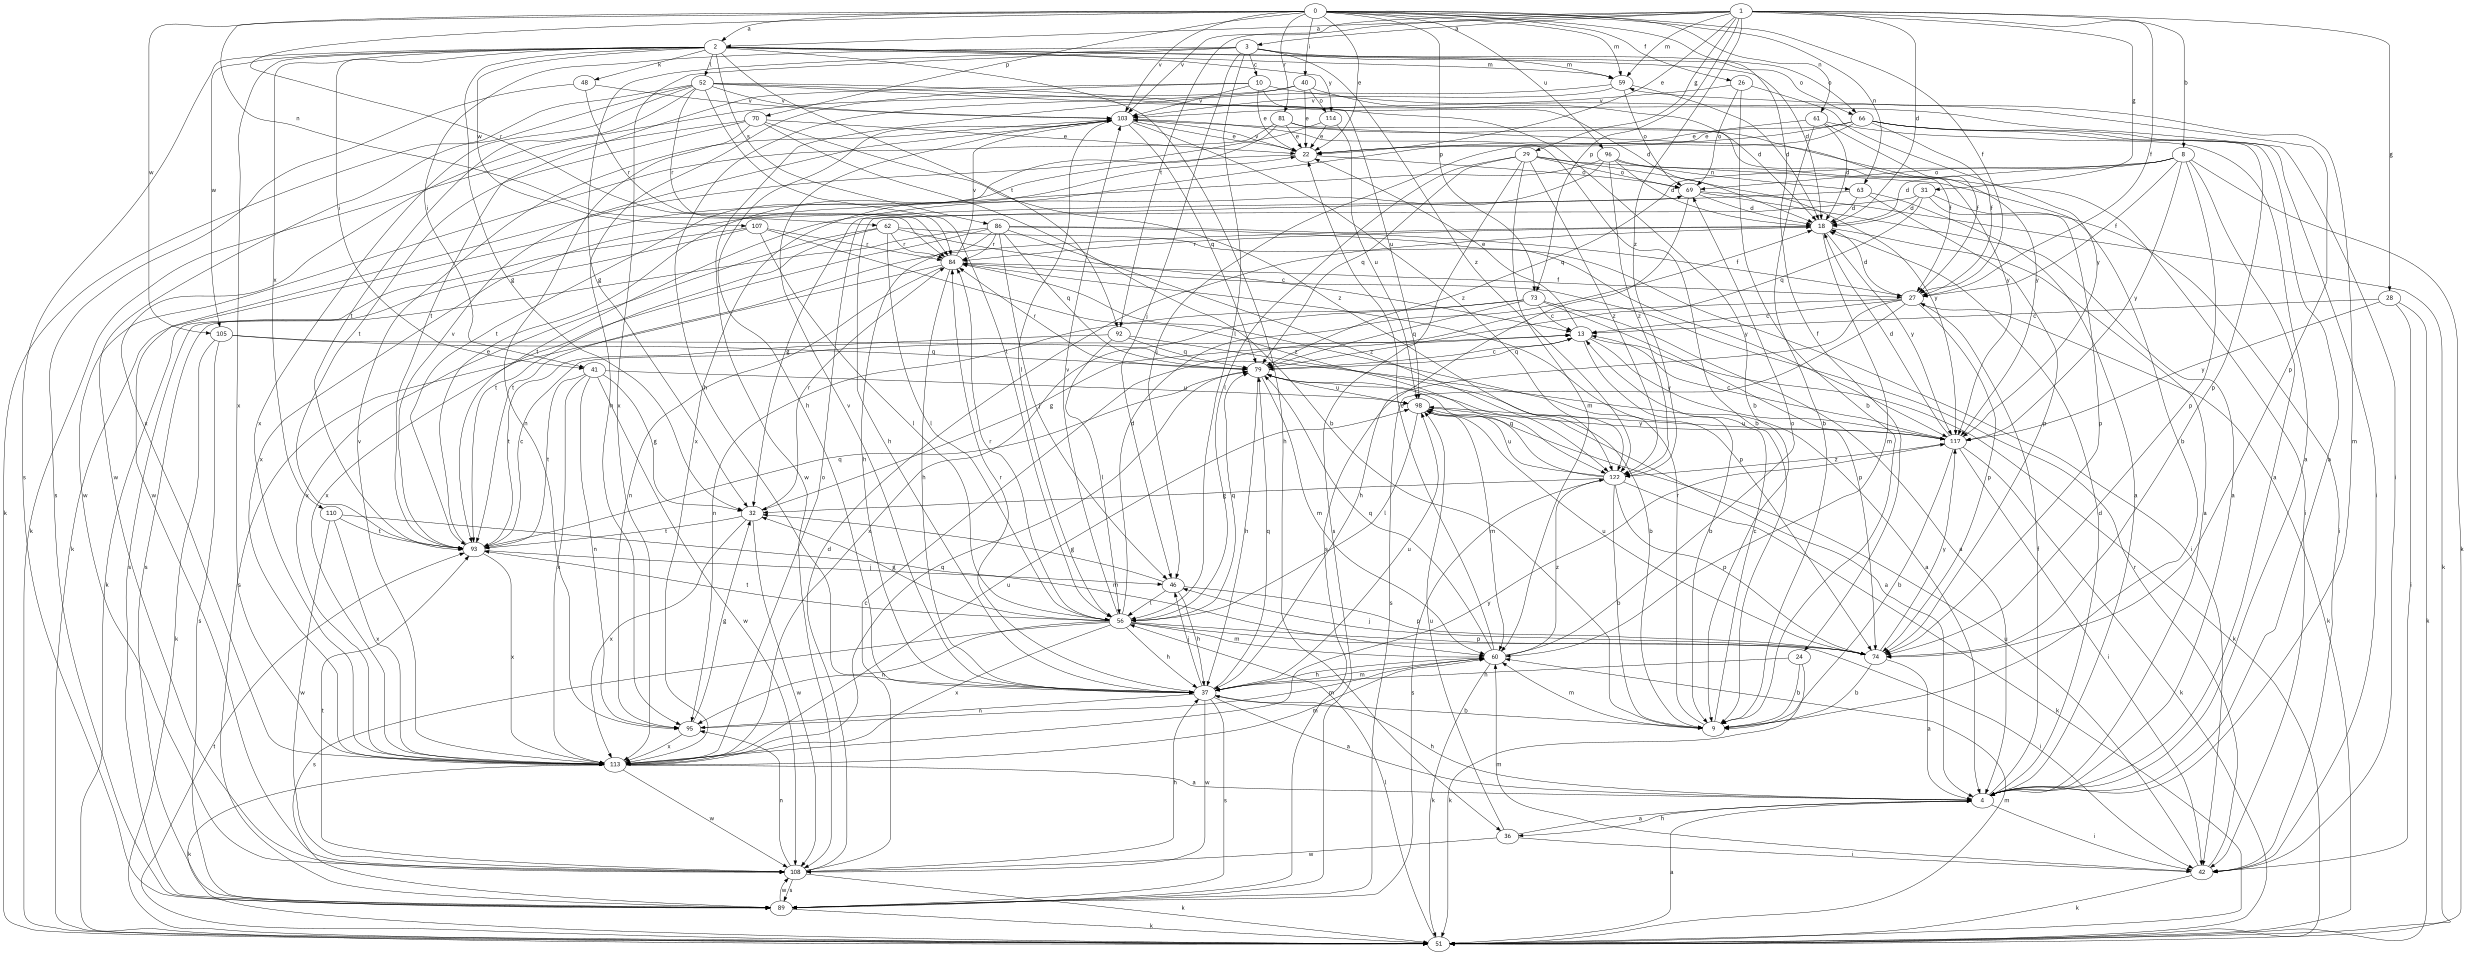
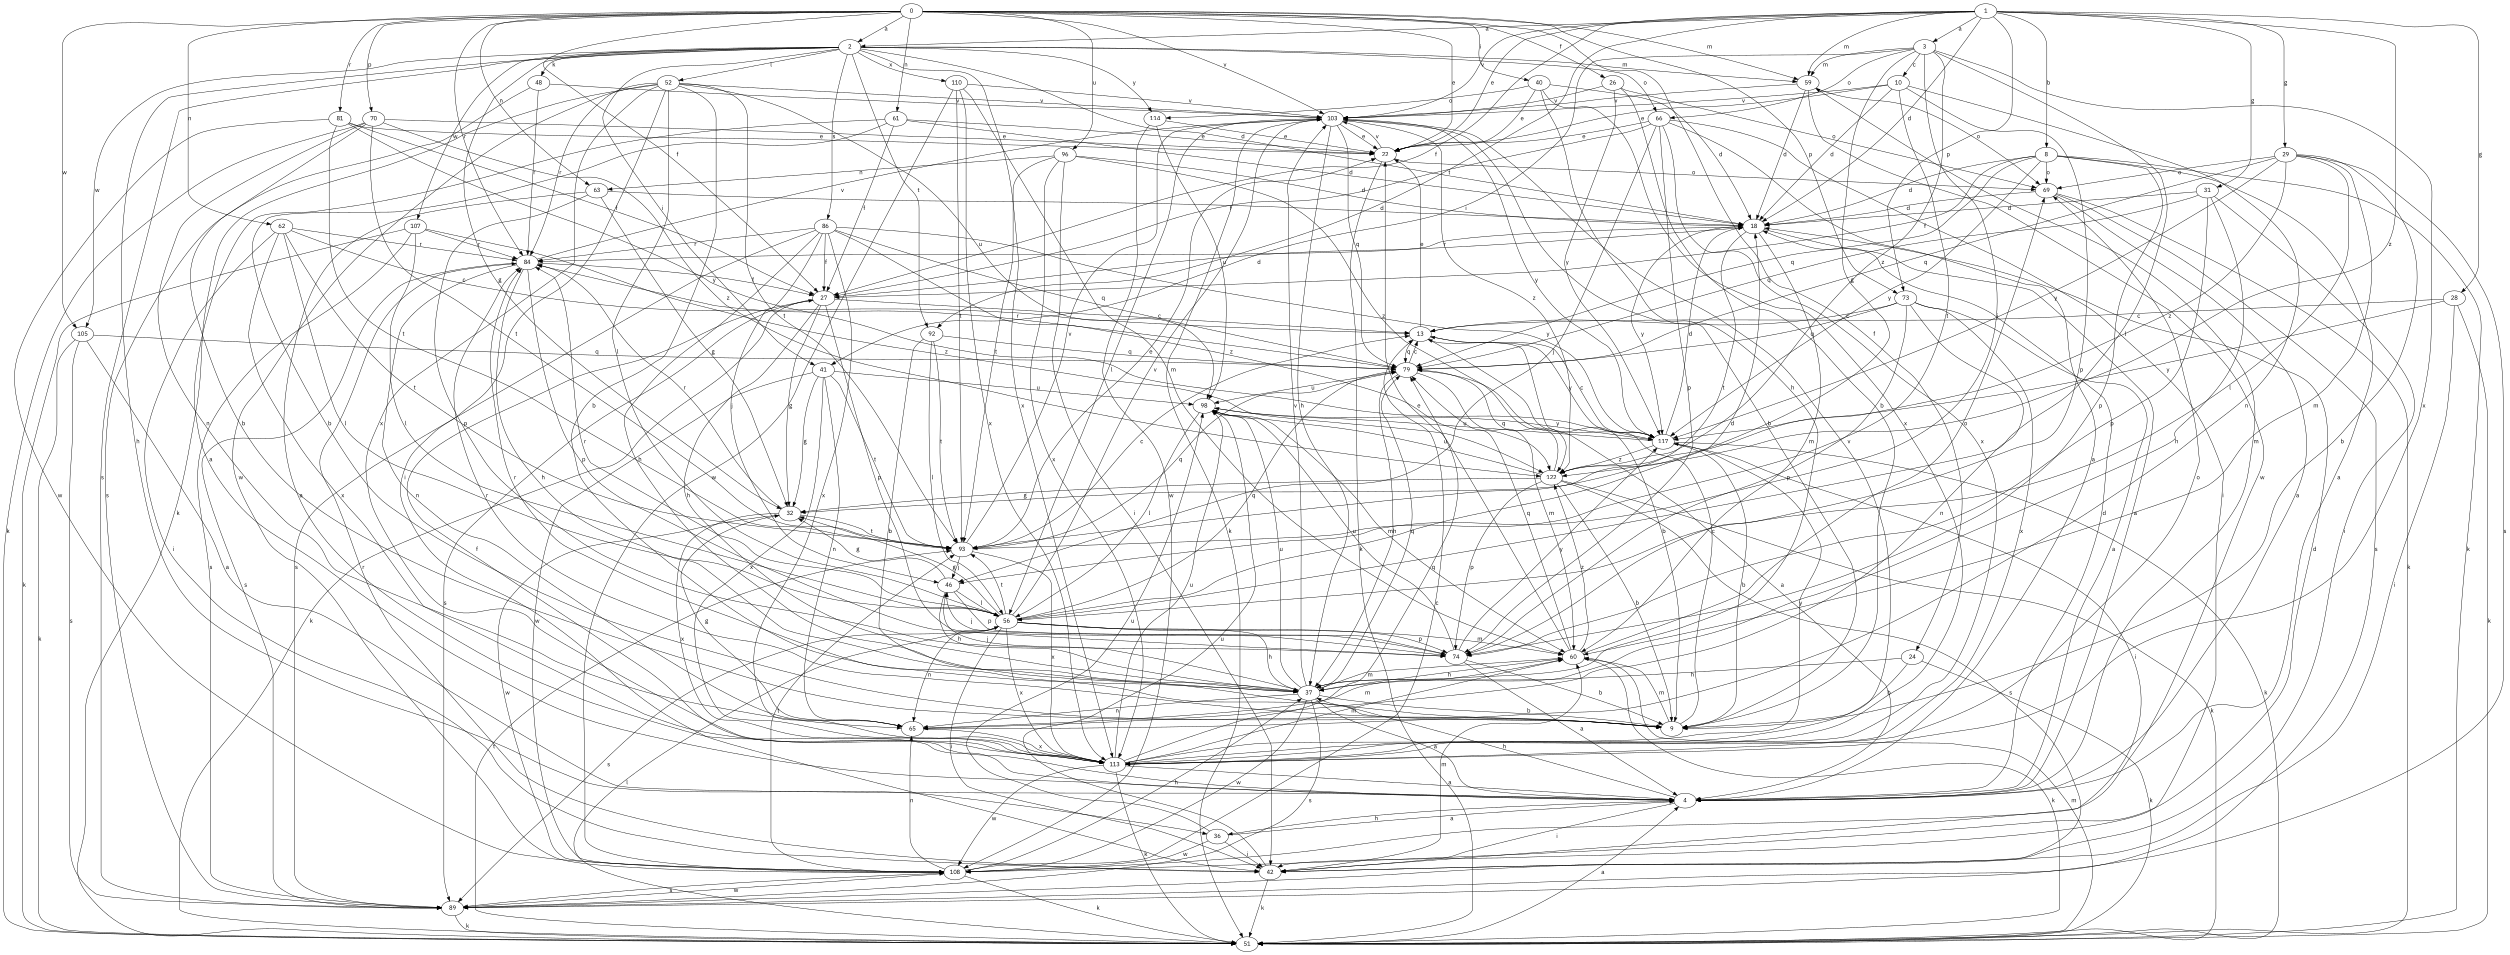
edge "110" -> "103": added, label "v"
node "95": label "95" -> "65"
edge "13" -> "51": now "103" -> "51"
